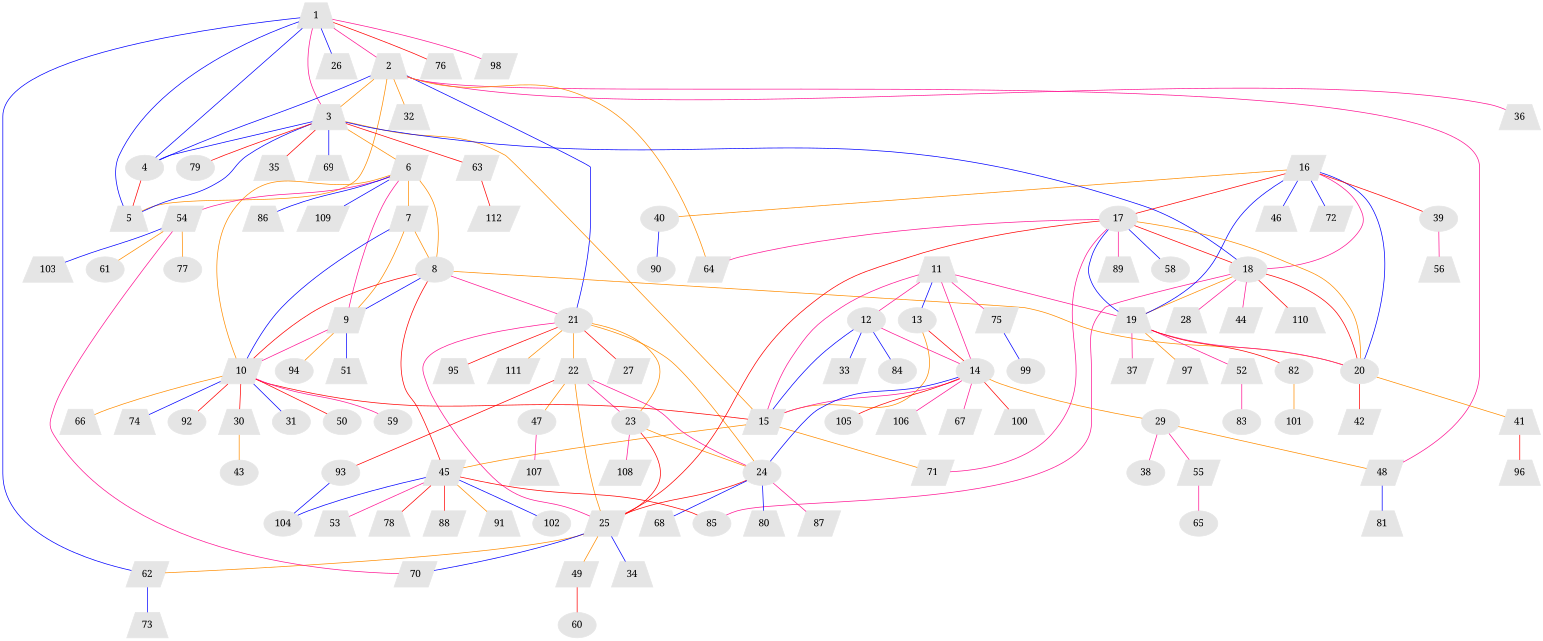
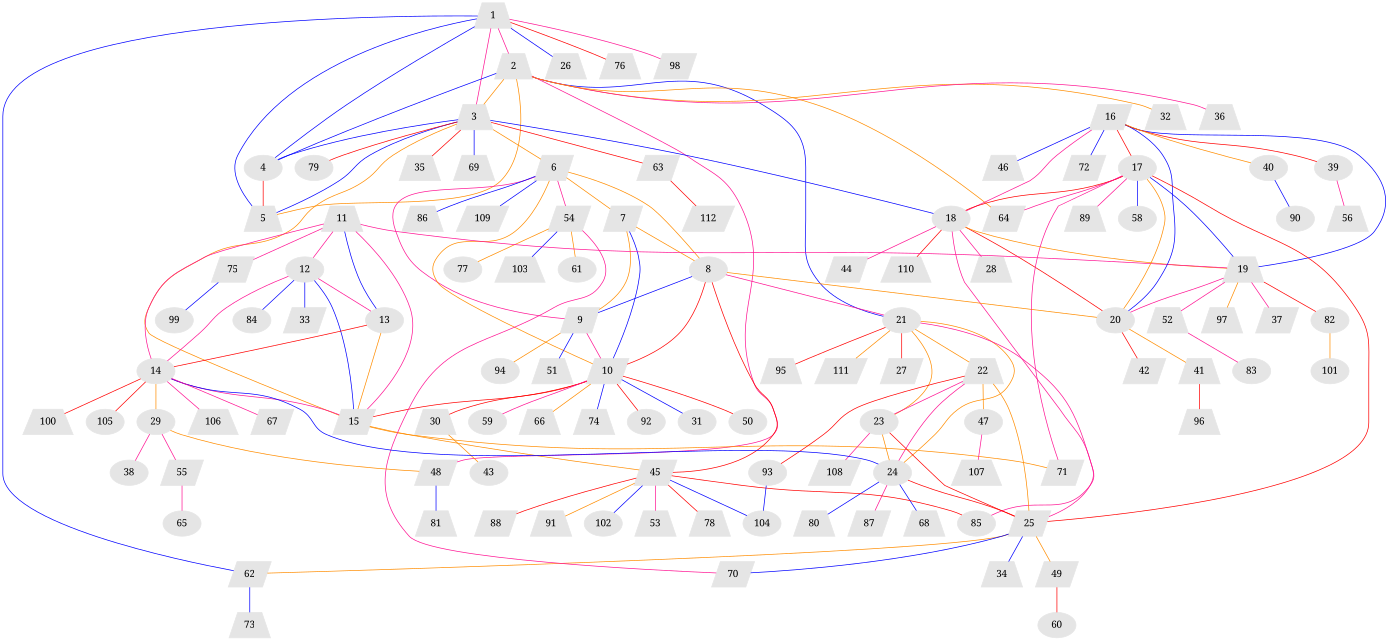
edge "12" -- "13": added
